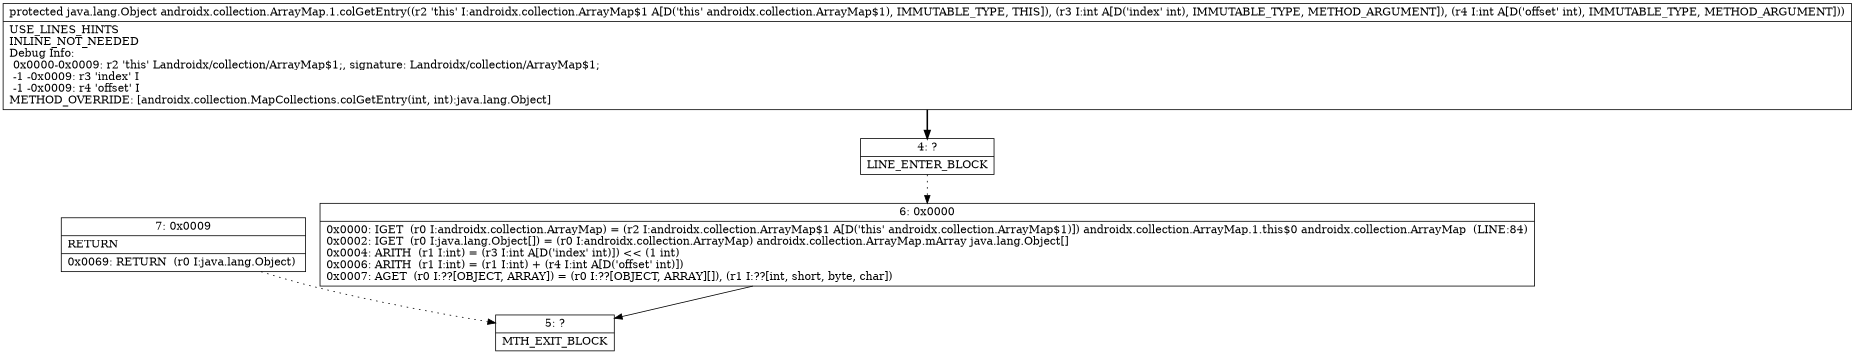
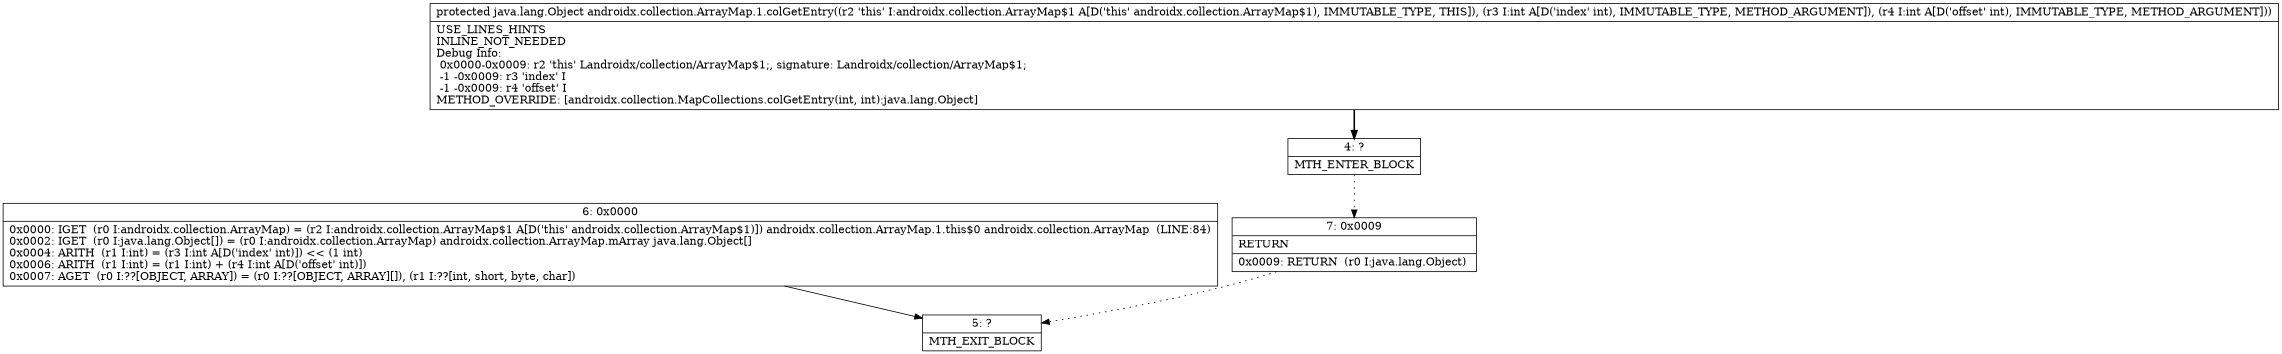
node "4: ?": text "LINE_ENTER_BLOCK" -> "MTH_ENTER_BLOCK"
edge "4: ?" -> "6: 0x0000": now "4: ?" -> "7: 0x0009"
node "7: 0x0009": text "0x0069: RETURN  (r0 I:java.lang.Object)" -> "0x0009: RETURN  (r0 I:java.lang.Object)"
